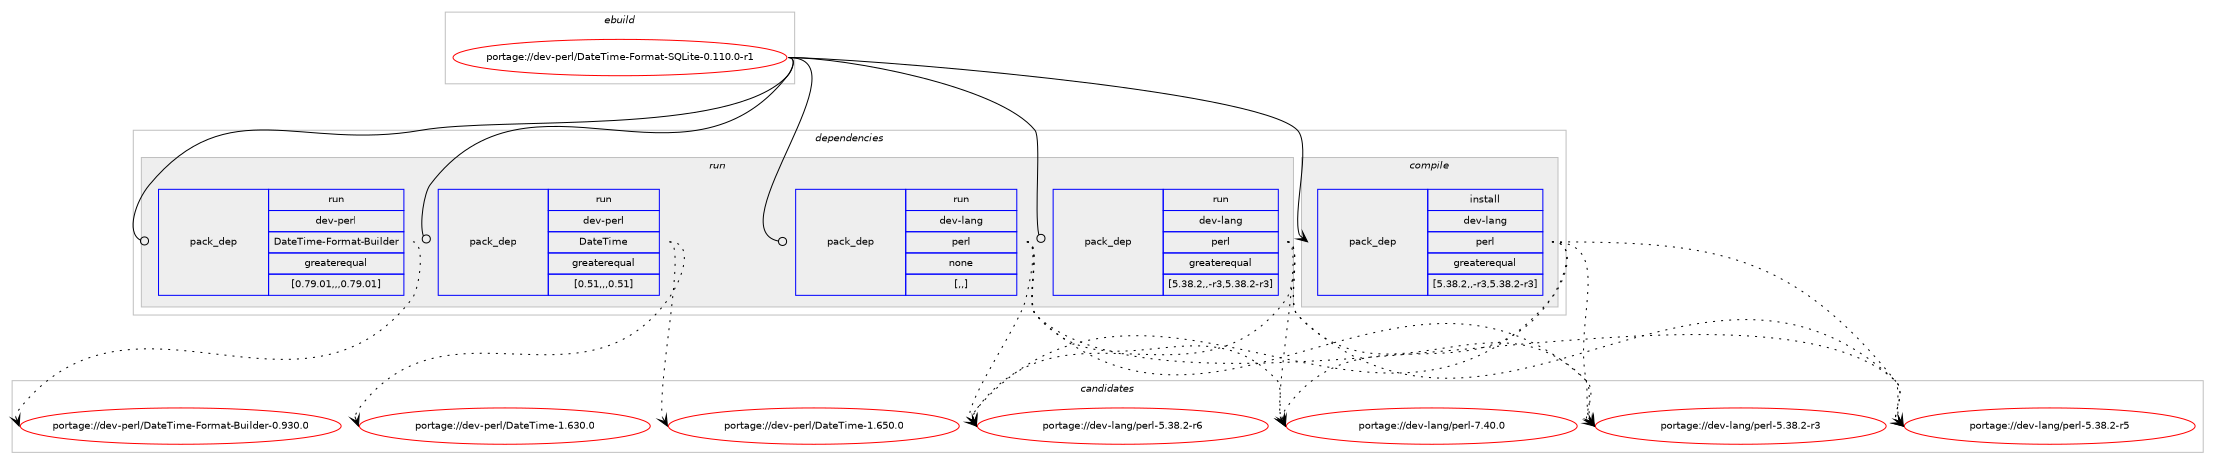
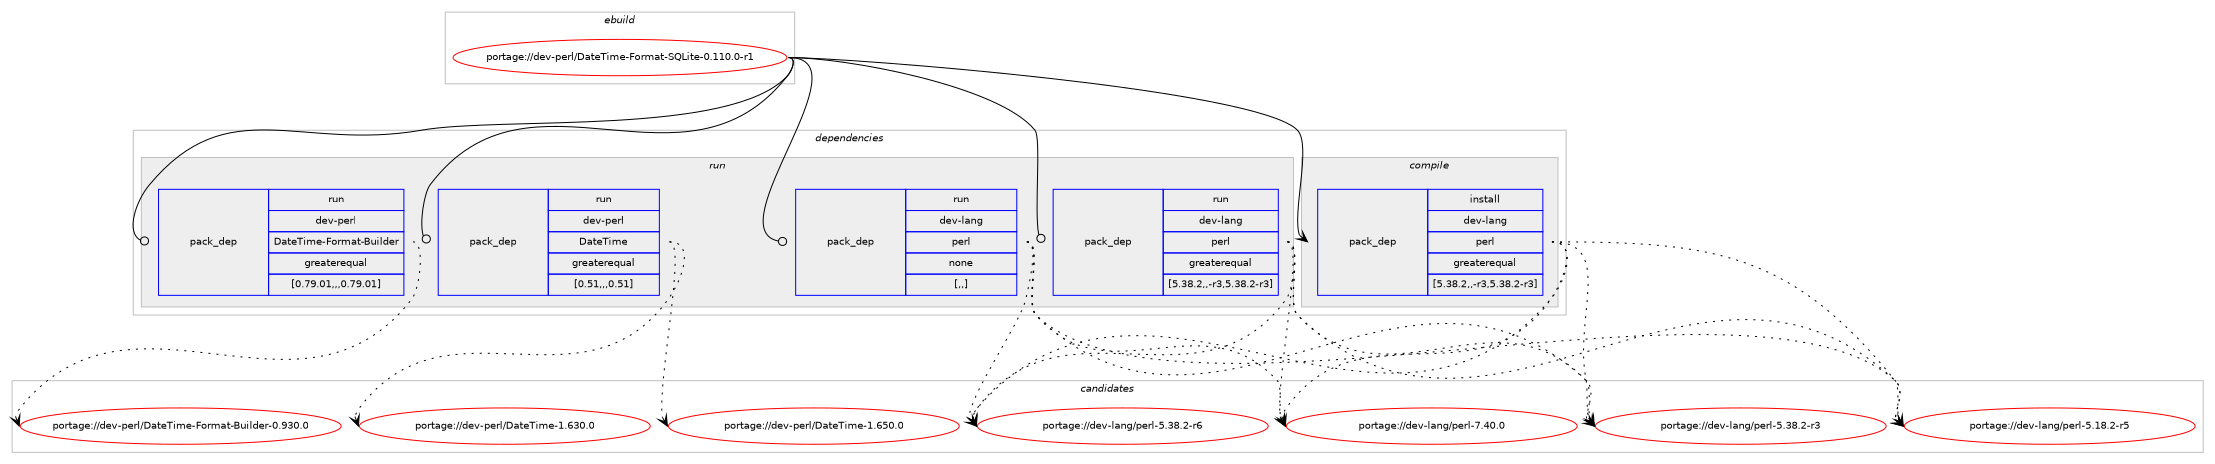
node "portage://dev-lang/perl-5.38.2-r5": label "portage://dev-lang/perl-5.38.2-r5" -> "portage://dev-lang/perl-5.18.2-r5"
